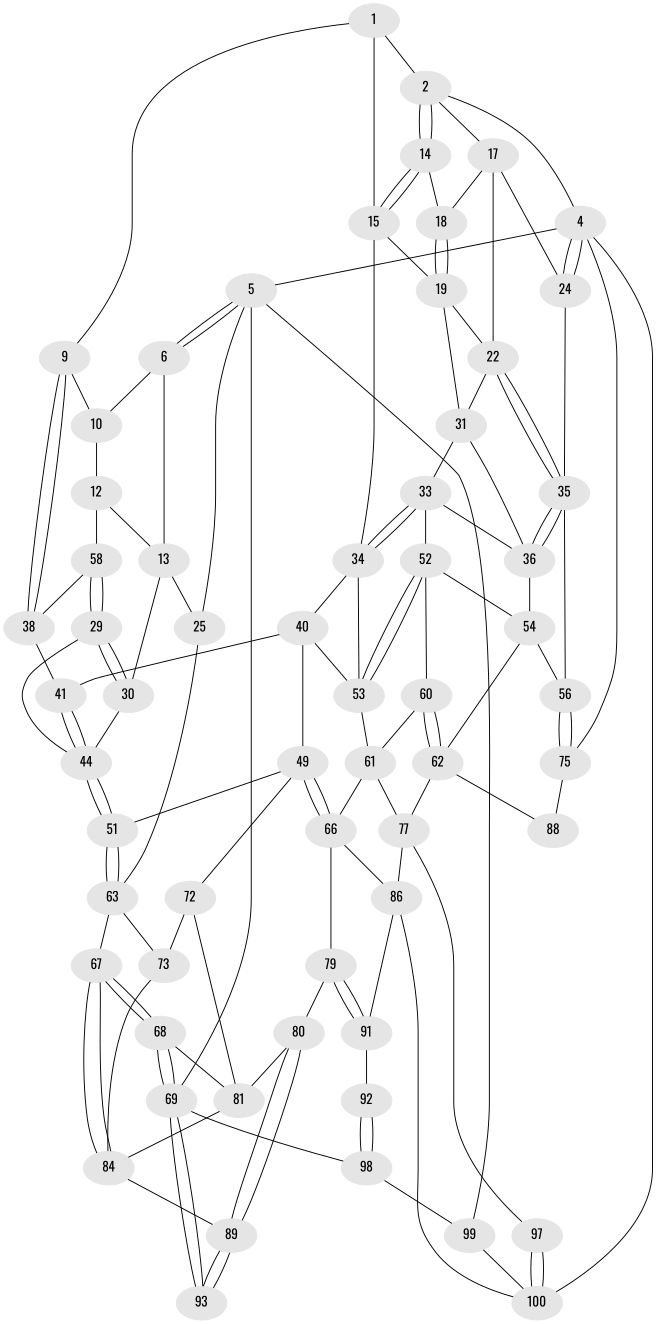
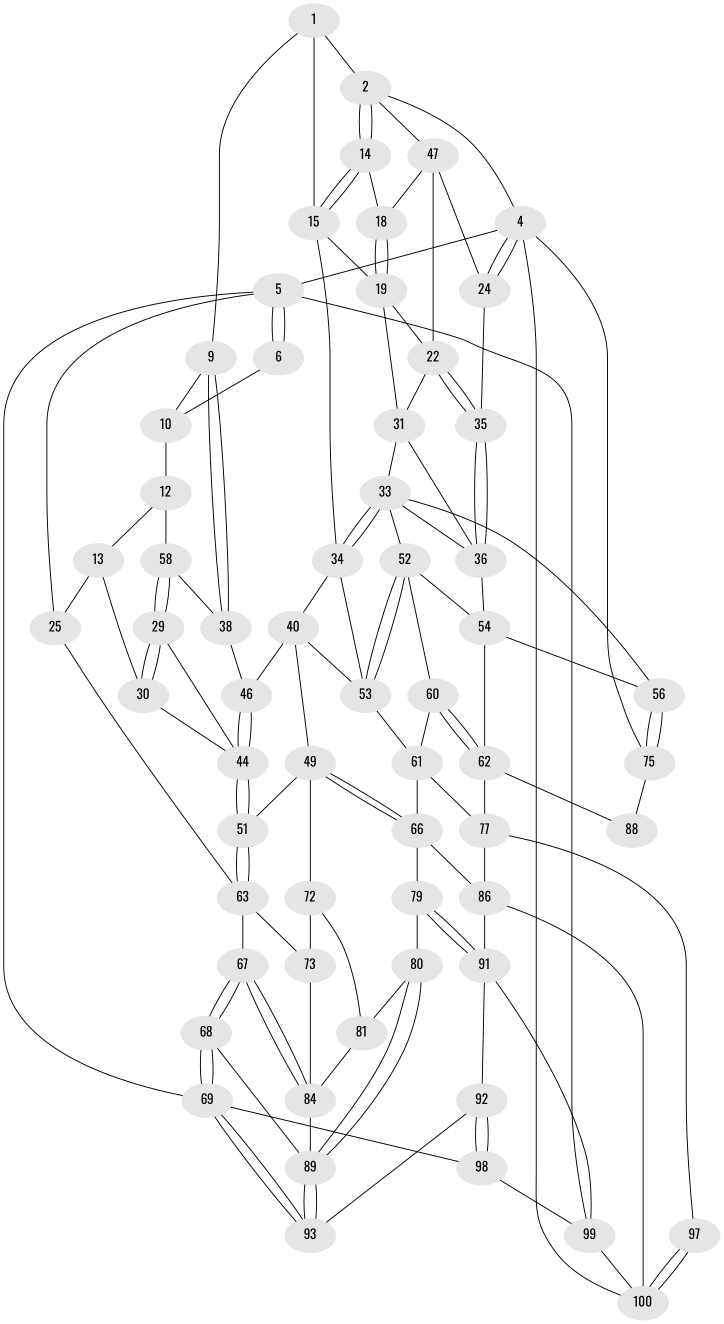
node "17": label "17" -> "47"
edge "6" -- "13": removed
edge "35" -- "56": now "33" -- "56"
node "41": label "41" -> "46"
edge "68" -- "81": now "68" -- "89"
edge "91" -- "99": added
edge "92" -- "93": added
